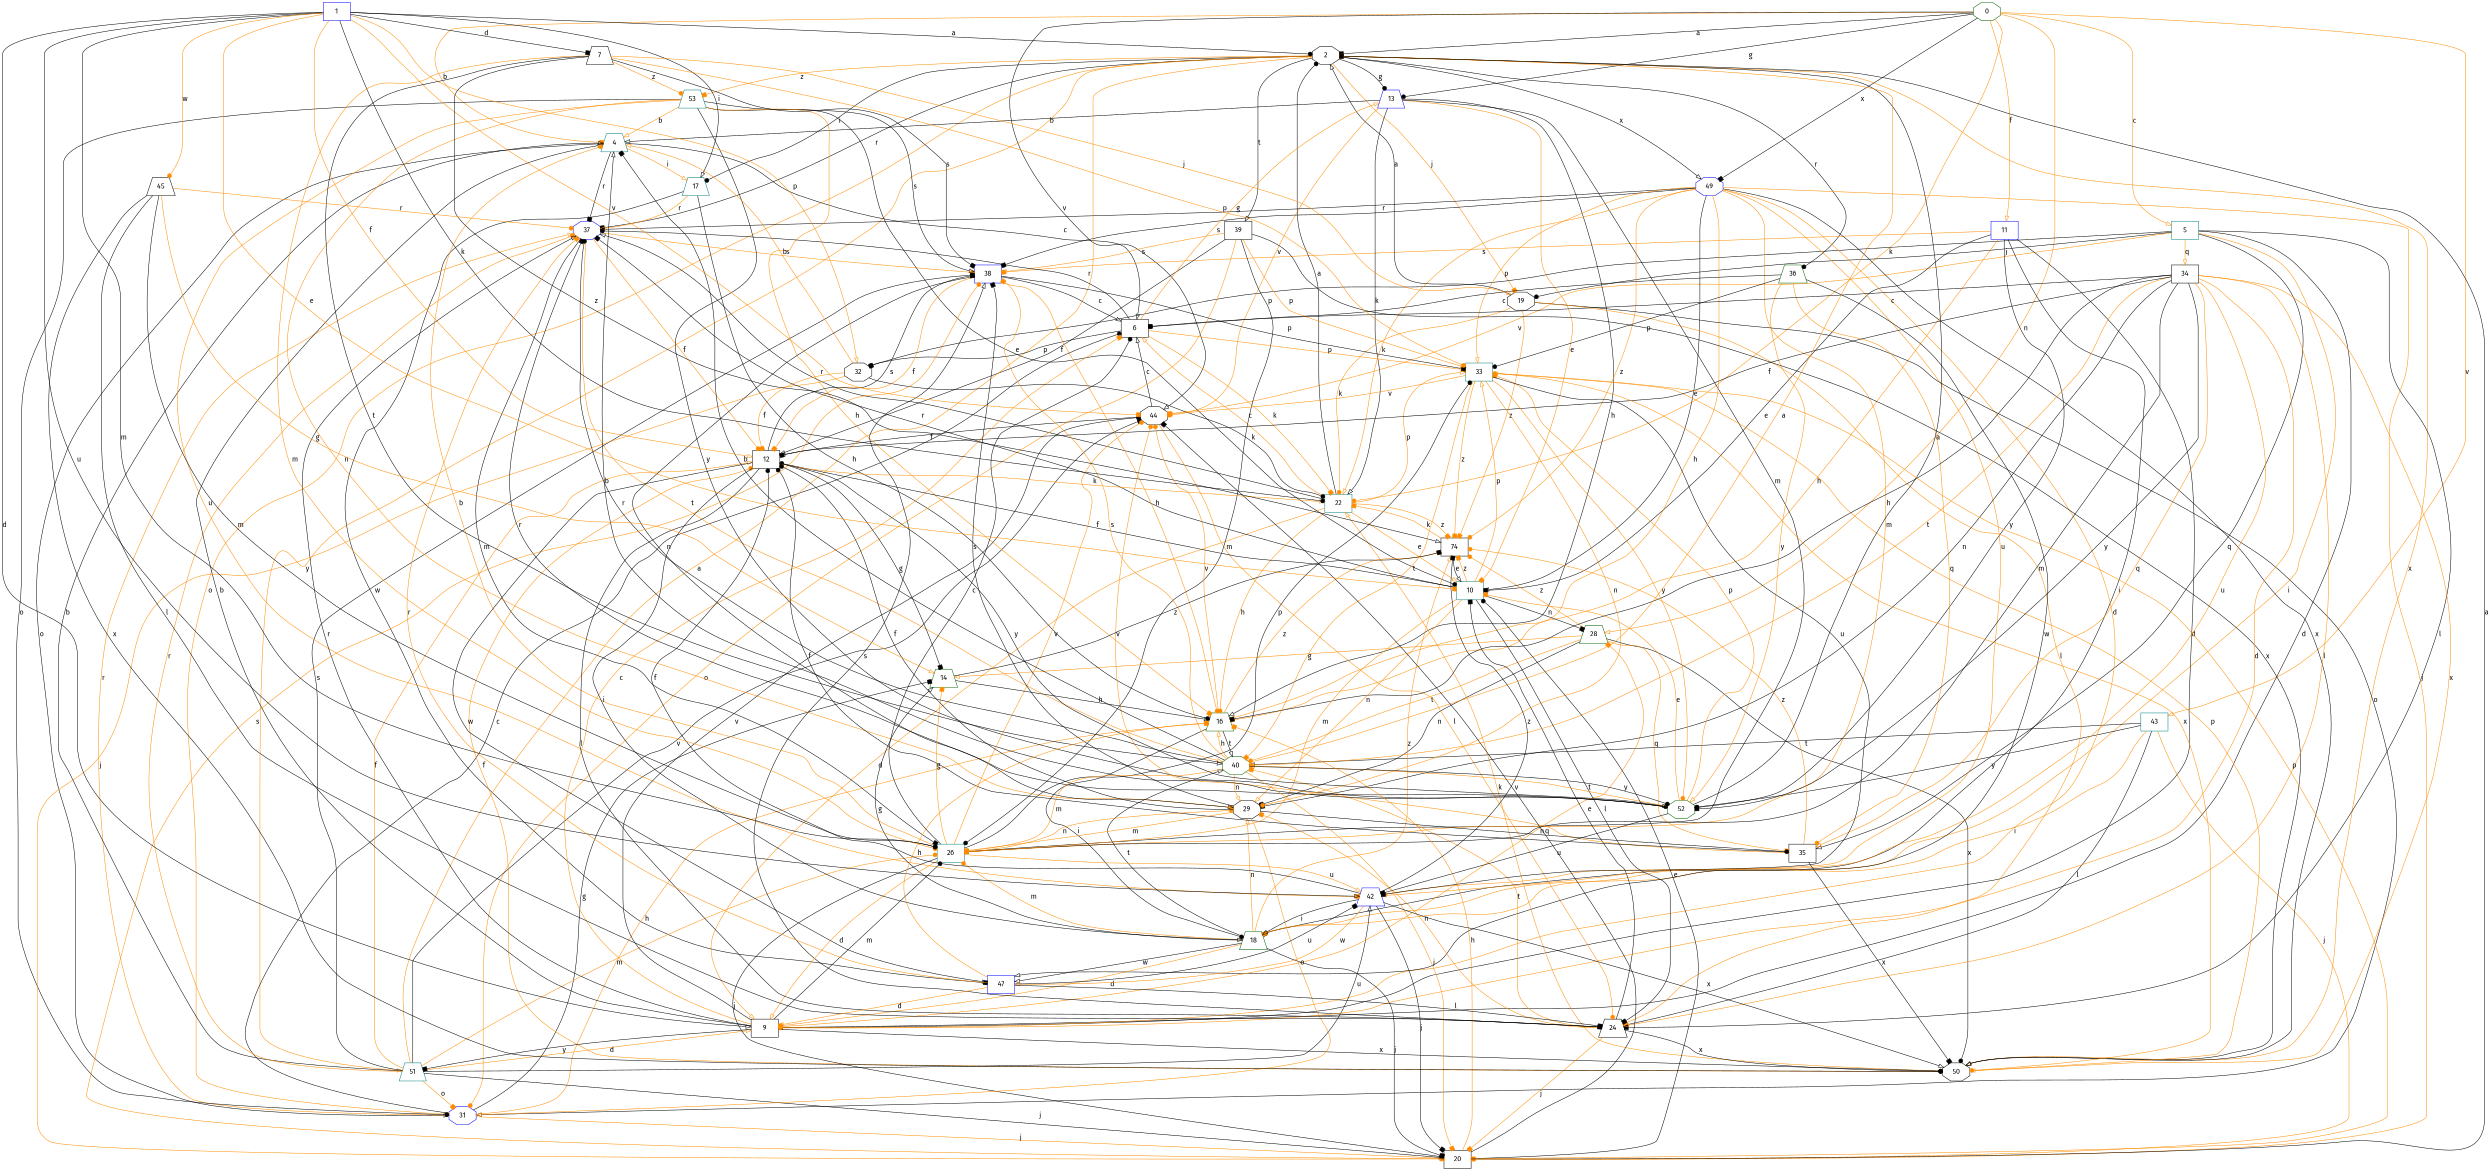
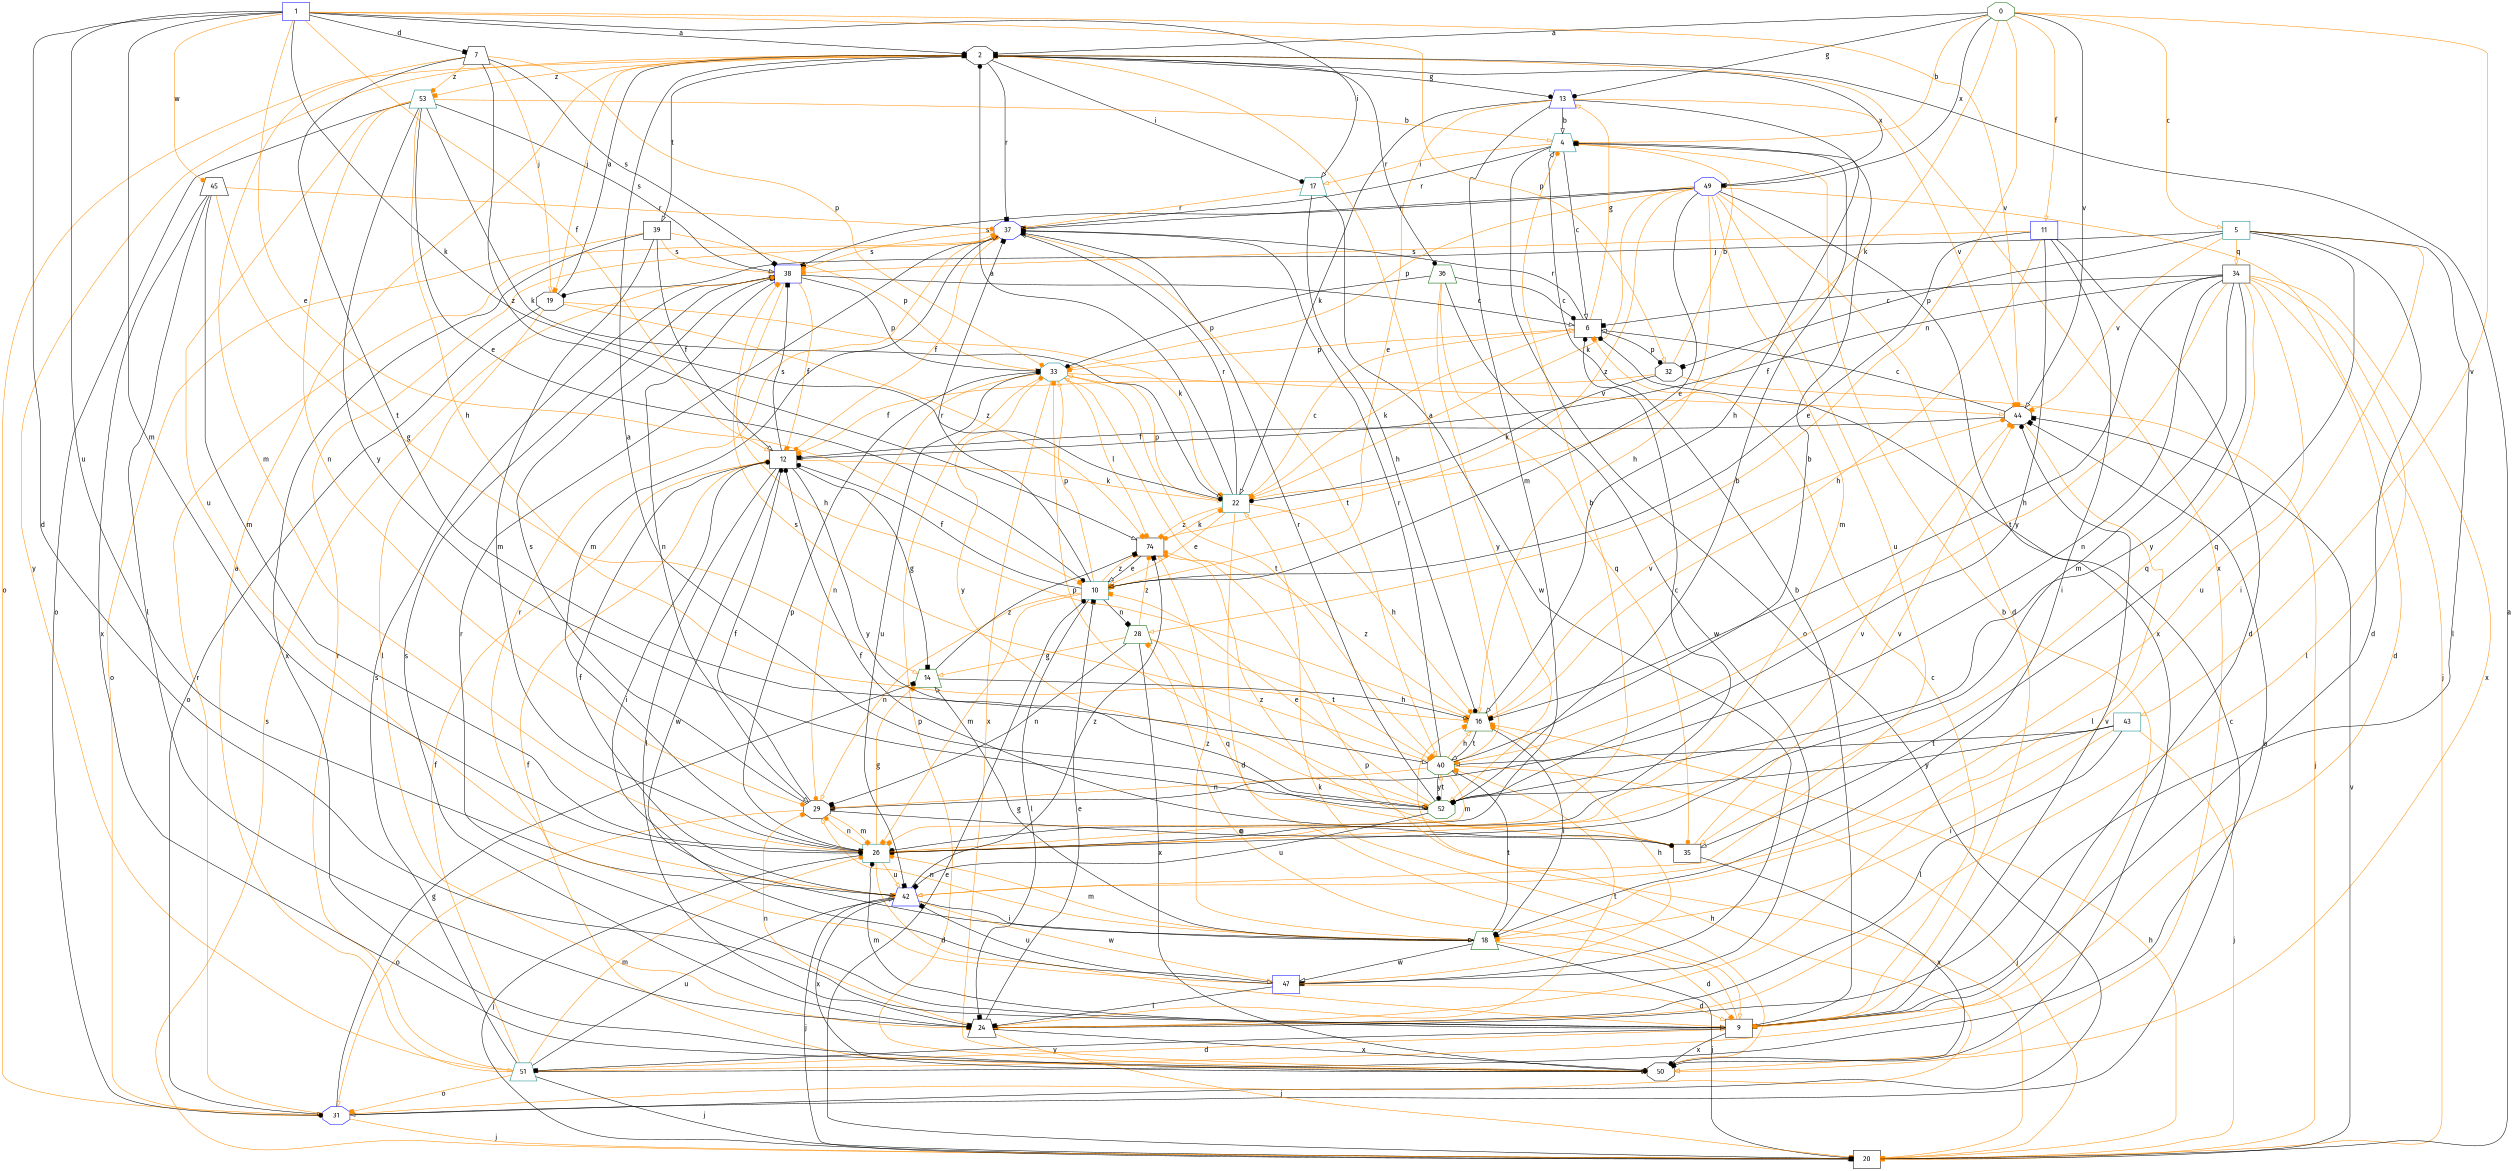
edge "53" -> "22": added, label "k"
node "33": shape box -> octagon
edge "33" -> "74": label "z" -> "l"
edge "51" -> "4": color black -> darkorange
edge "51" -> "44": label "v" -> "a"
